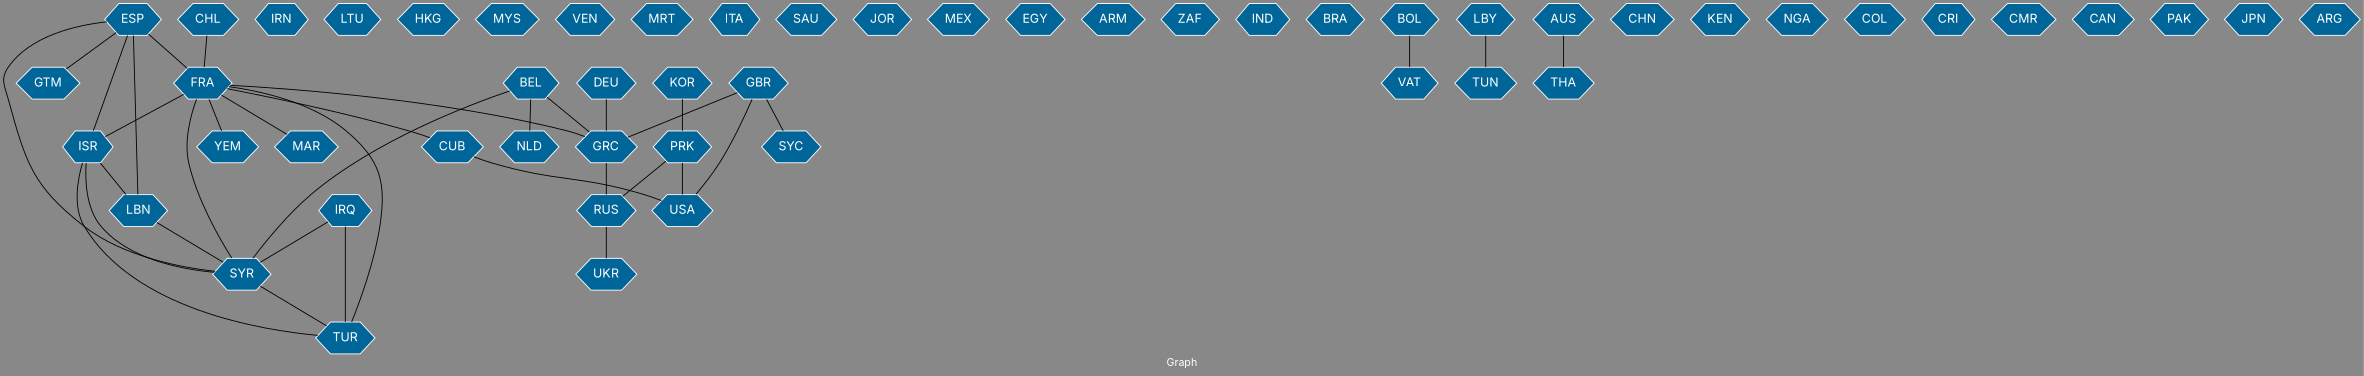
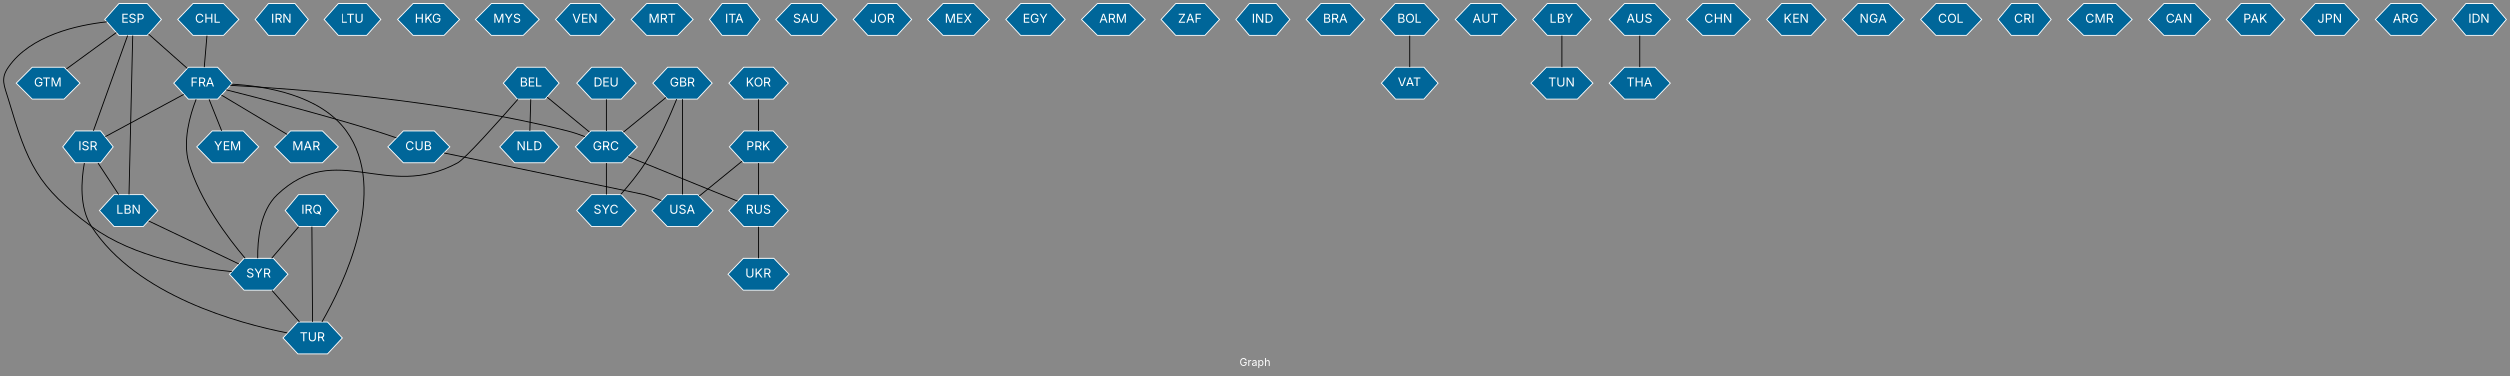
node "AUT": added
node "IDN": added
edge "GRC" -- "SYC": added
edge "ISR" -- "SYR": removed
